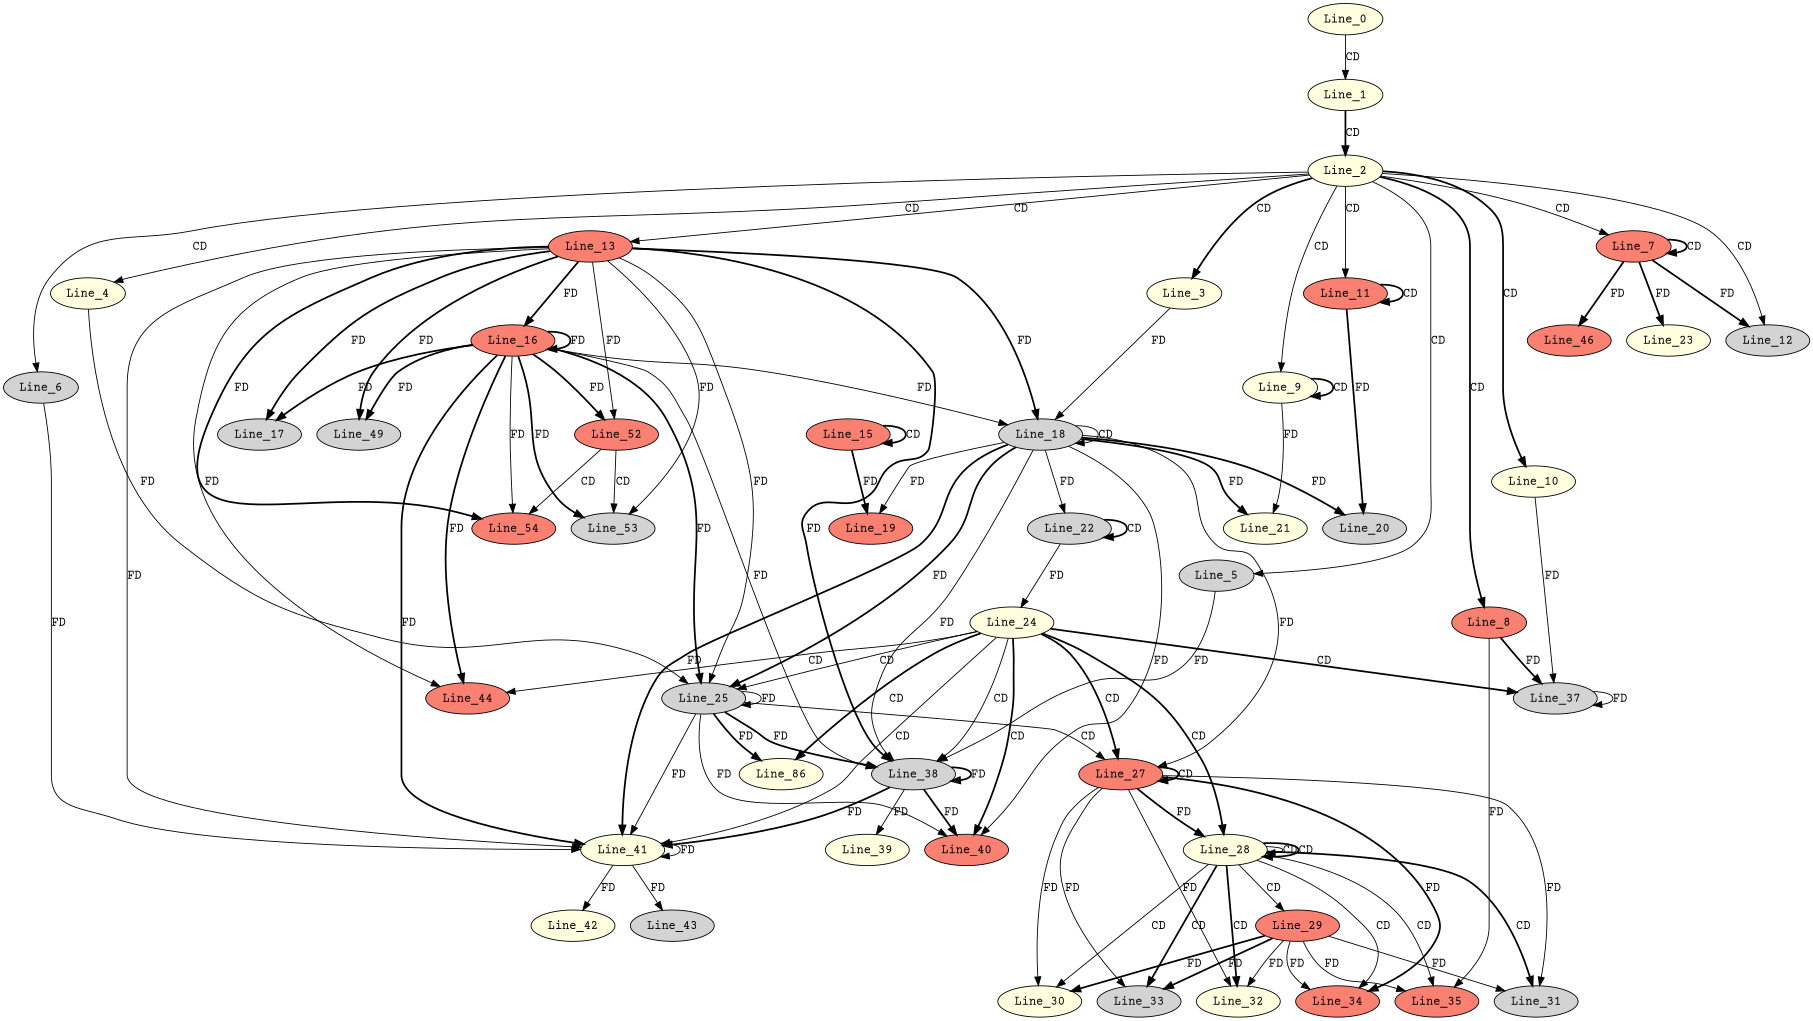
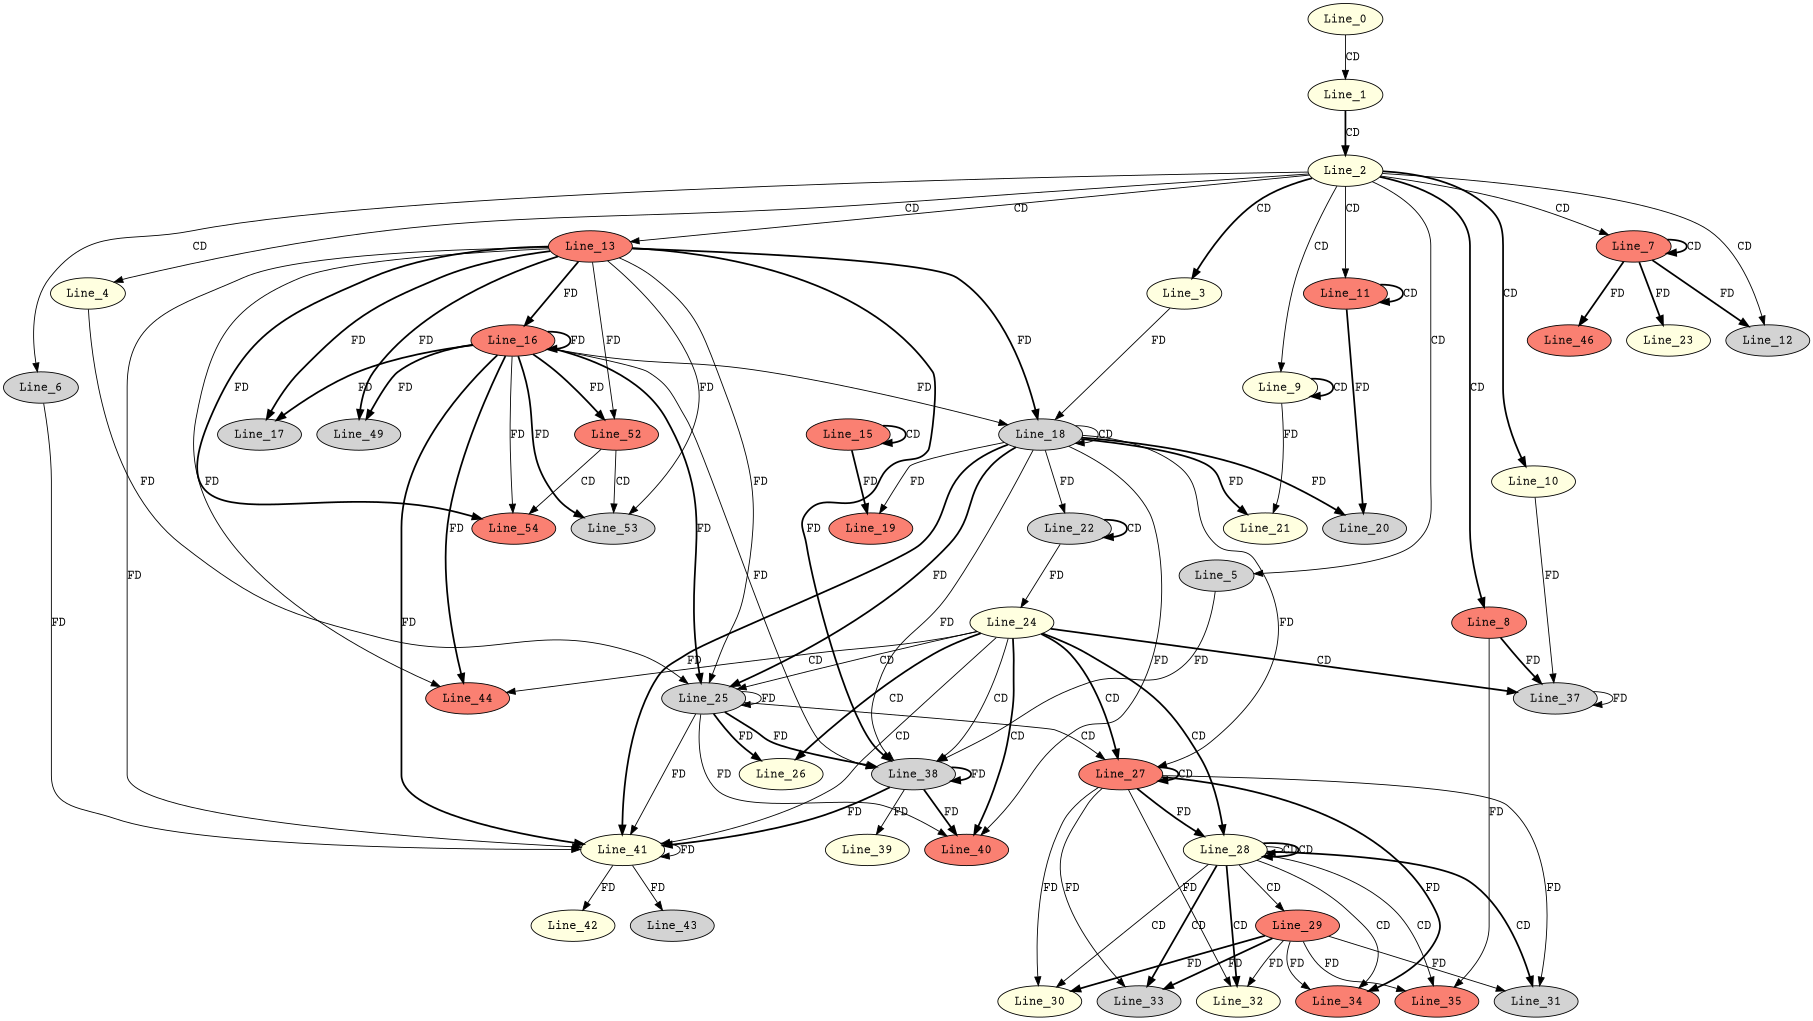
node "Line_86": label "Line_86" -> "Line_26"
